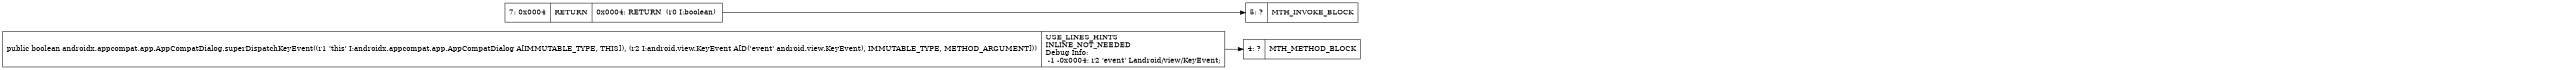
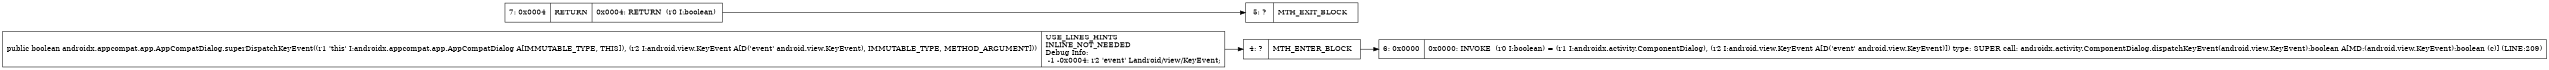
node "5: ?": text "MTH_INVOKE_BLOCK" -> "MTH_EXIT_BLOCK"
node "4: ?": text "MTH_METHOD_BLOCK" -> "MTH_ENTER_BLOCK"
node "6: 0x0000": added
